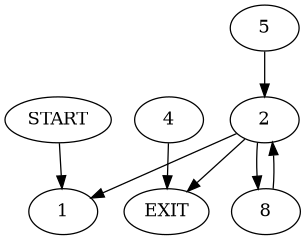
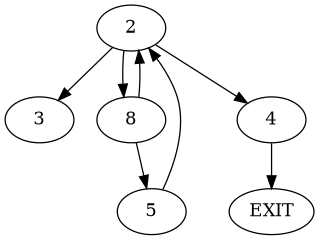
node "START": removed
edge "8" -> "5": added
edge "2" -> "EXIT": now "2" -> "4"
node "1": label "1" -> "3"
